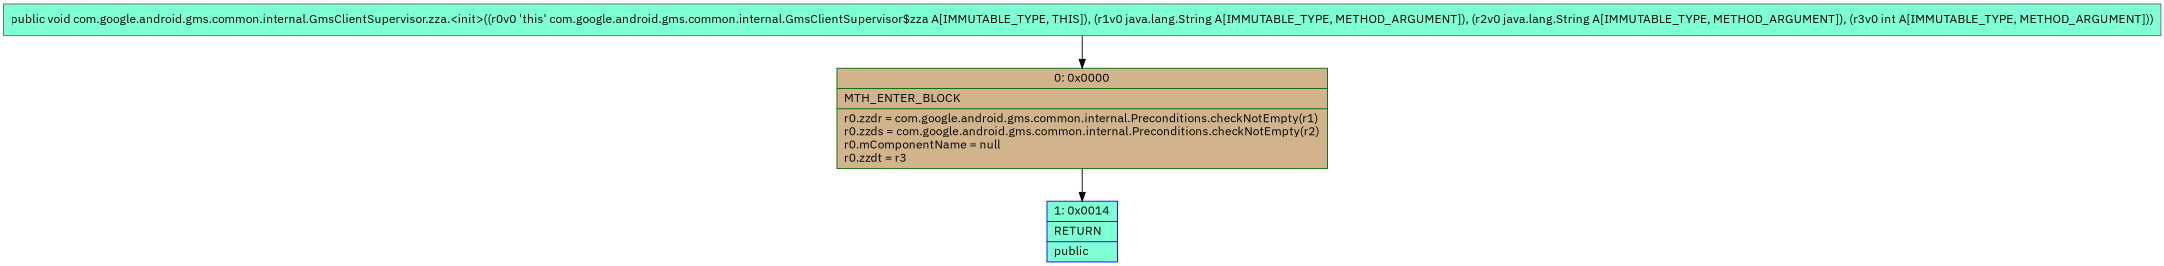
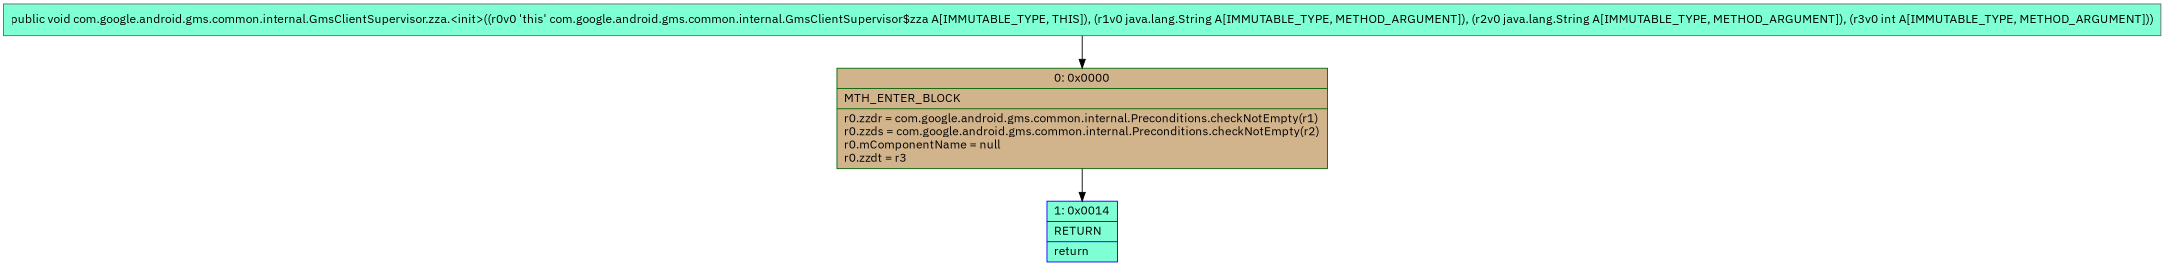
node "1: 0x0014": text "public" -> "return"
